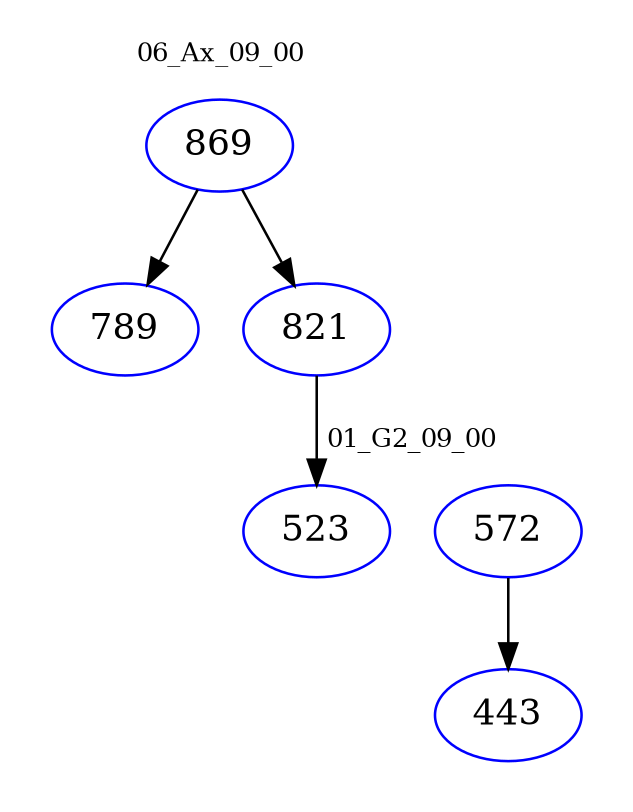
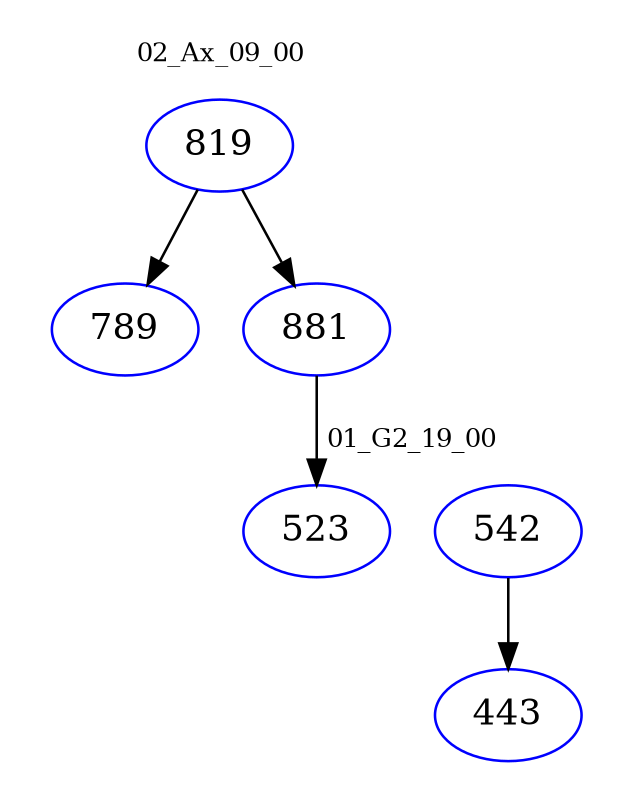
cluster "06_Ax_09_00": label "06_Ax_09_00" -> "02_Ax_09_00"
node "869": label "869" -> "819"
node "821": label "821" -> "881"
cluster "01_G2_09_00": label "01_G2_09_00" -> "01_G2_19_00"
node "572": label "572" -> "542"
